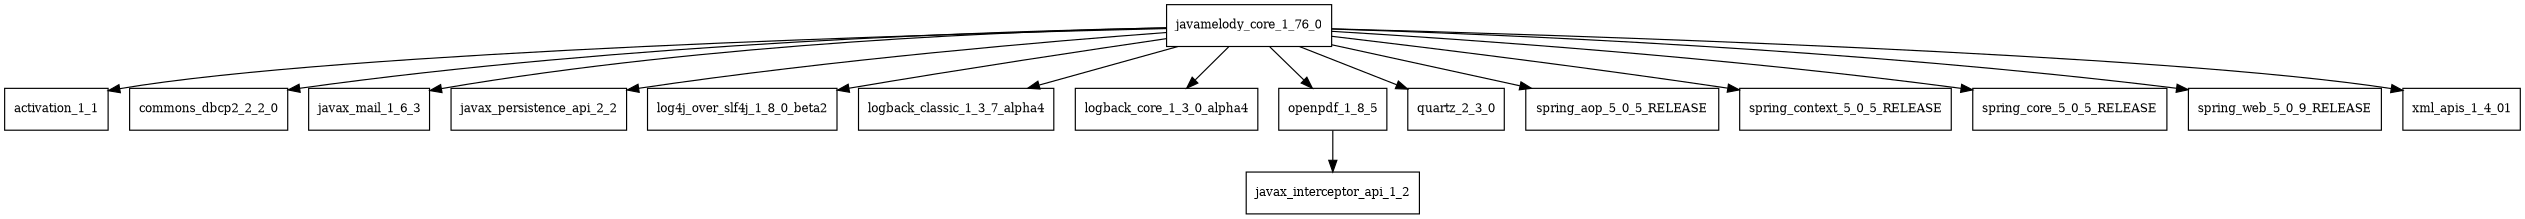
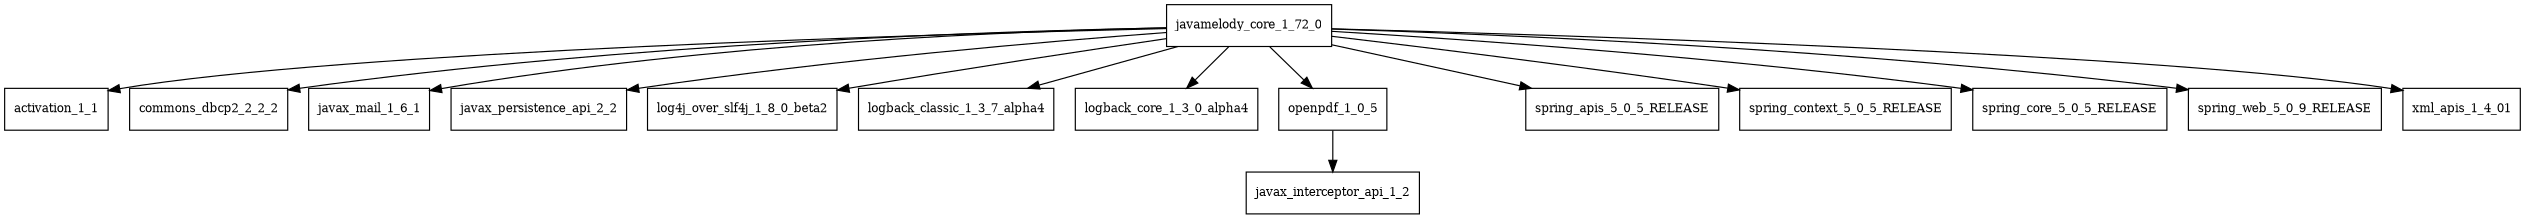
node "javamelody_core_1_76_0": label "javamelody_core_1_76_0" -> "javamelody_core_1_72_0"
node "commons_dbcp2_2_2_0": label "commons_dbcp2_2_2_0" -> "commons_dbcp2_2_2_2"
node "javax_mail_1_6_3": label "javax_mail_1_6_3" -> "javax_mail_1_6_1"
node "openpdf_1_8_5": label "openpdf_1_8_5" -> "openpdf_1_0_5"
node "quartz_2_3_0": removed
node "spring_aop_5_0_5_RELEASE": label "spring_aop_5_0_5_RELEASE" -> "spring_apis_5_0_5_RELEASE"
